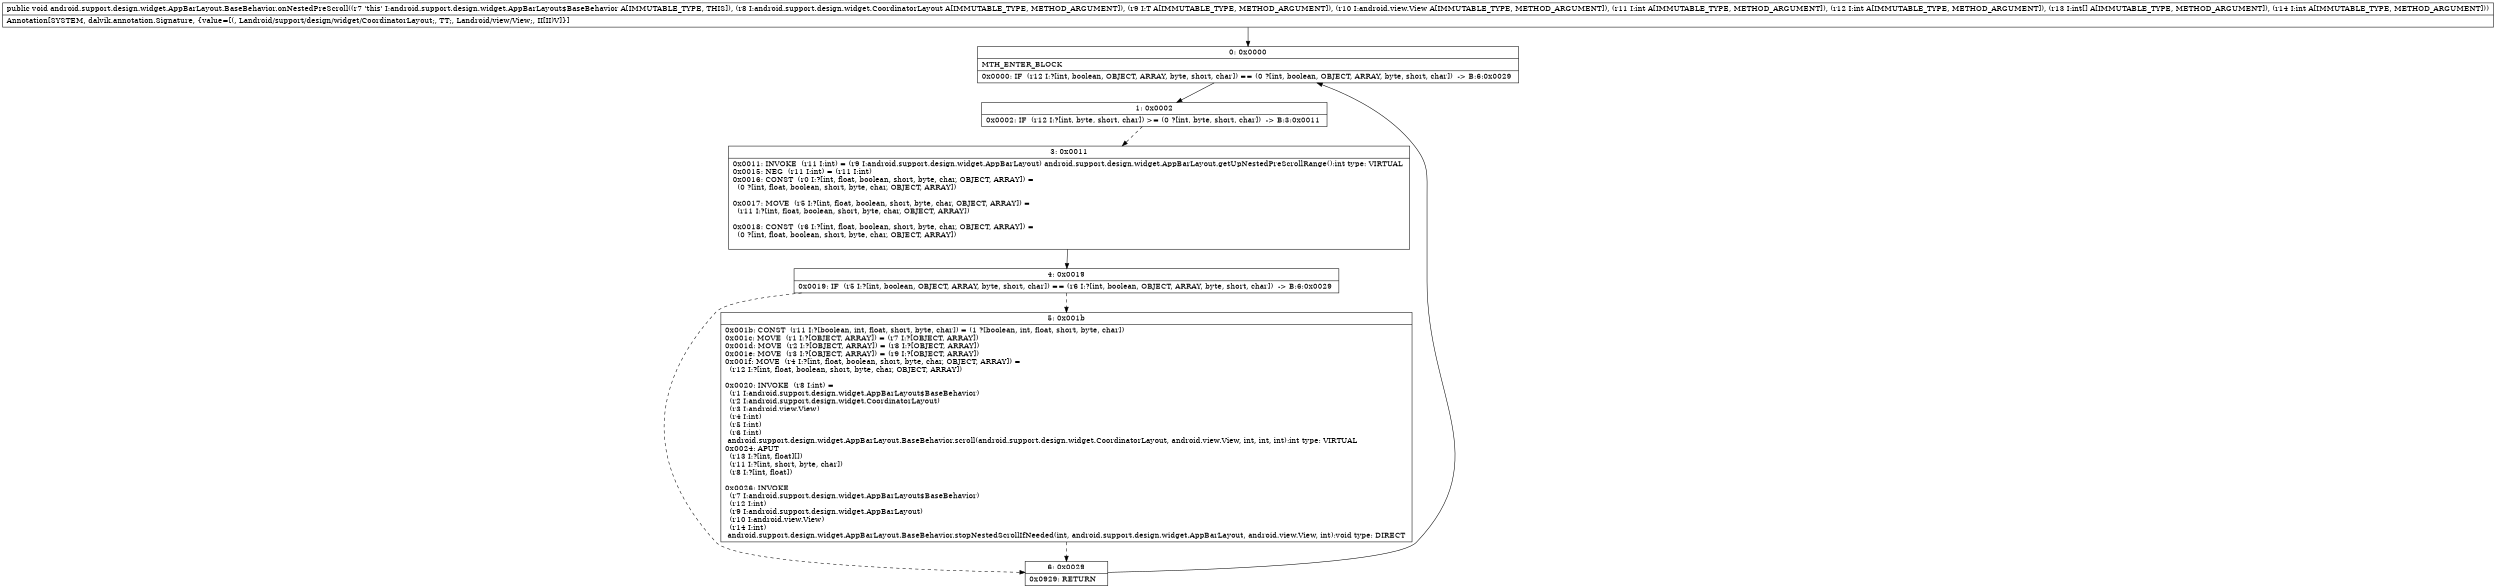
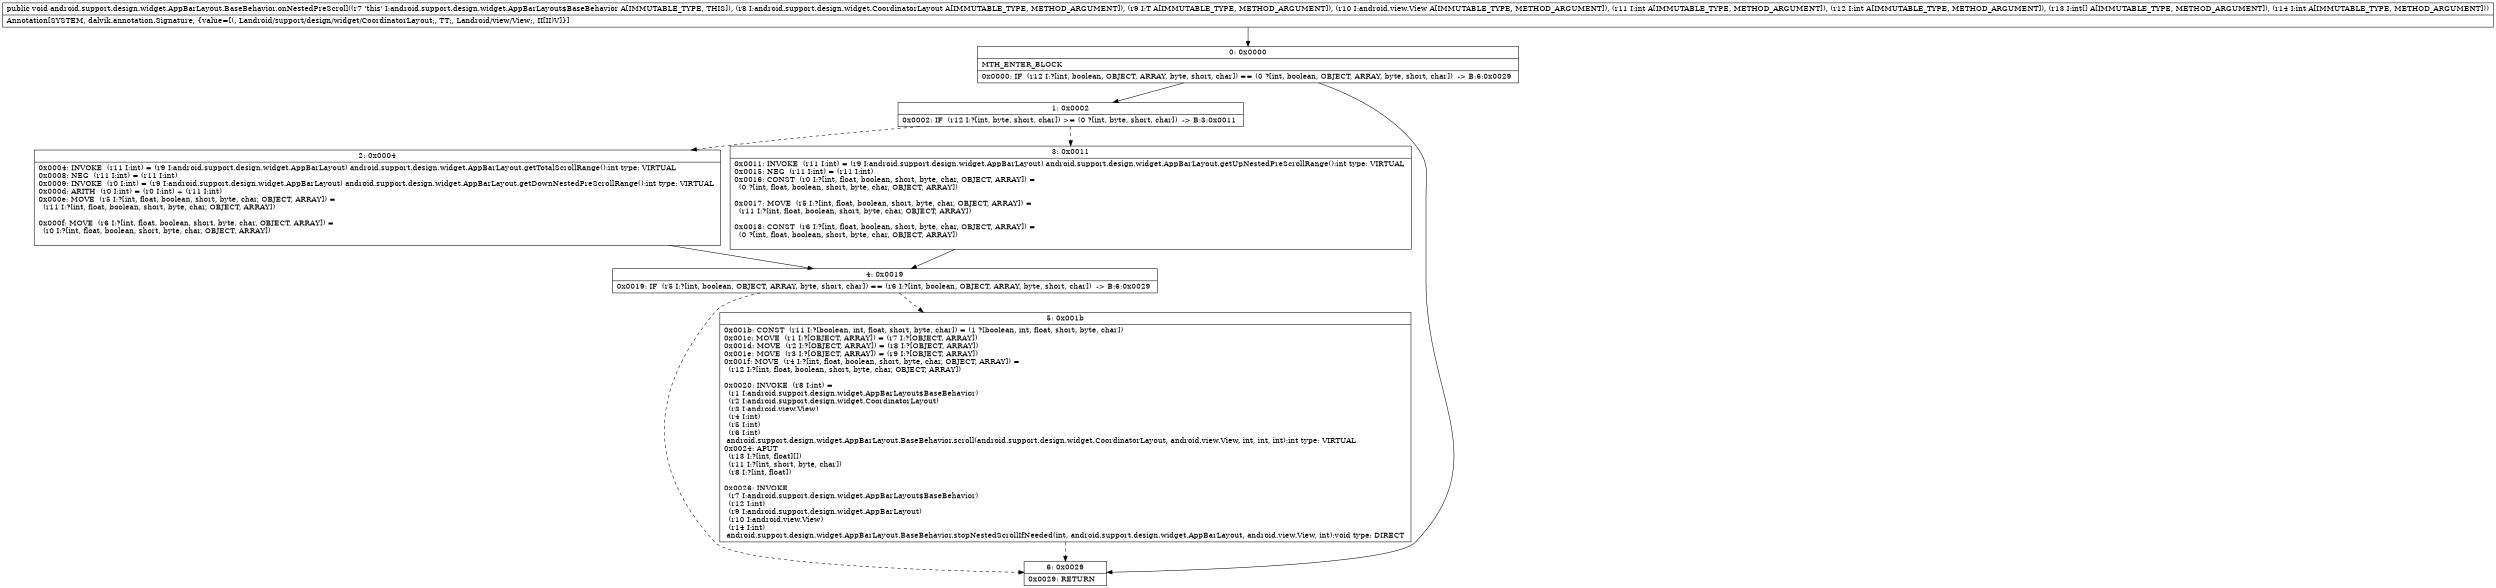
node "2: 0x0004": added
edge "6: 0x0029" -> "0: 0x0000": reversed
node "6: 0x0029": text "0x0929: RETURN" -> "0x0029: RETURN"
